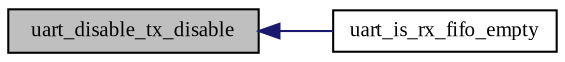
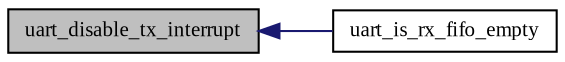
node "uart_disable_tx_disable": label "uart_disable_tx_disable" -> "uart_disable_tx_interrupt"
